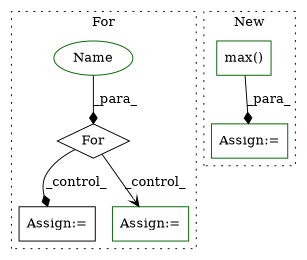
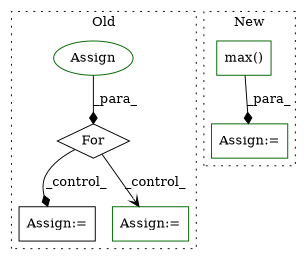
cluster "For": label "For" -> "Old"
node "Name": label "Name" -> "Assign"
